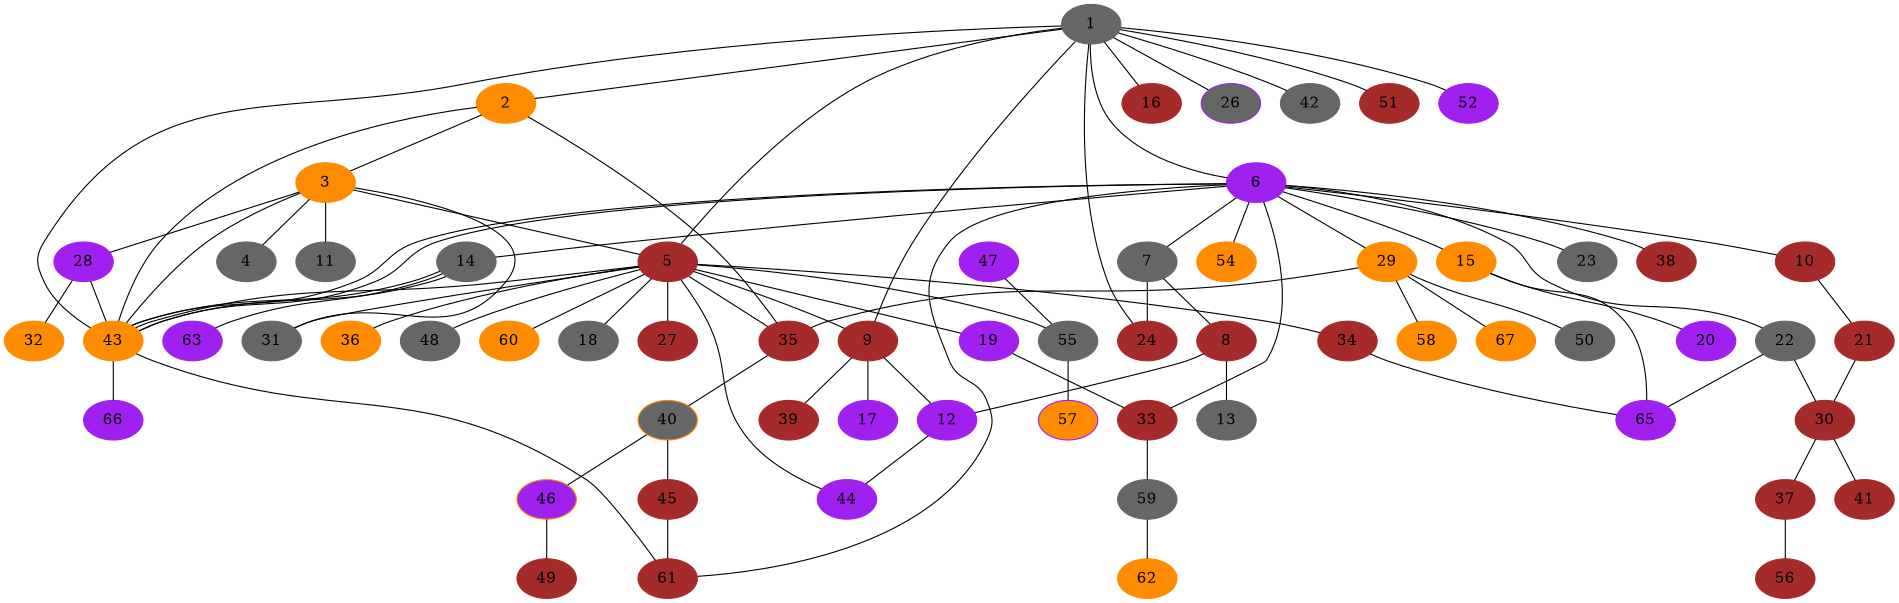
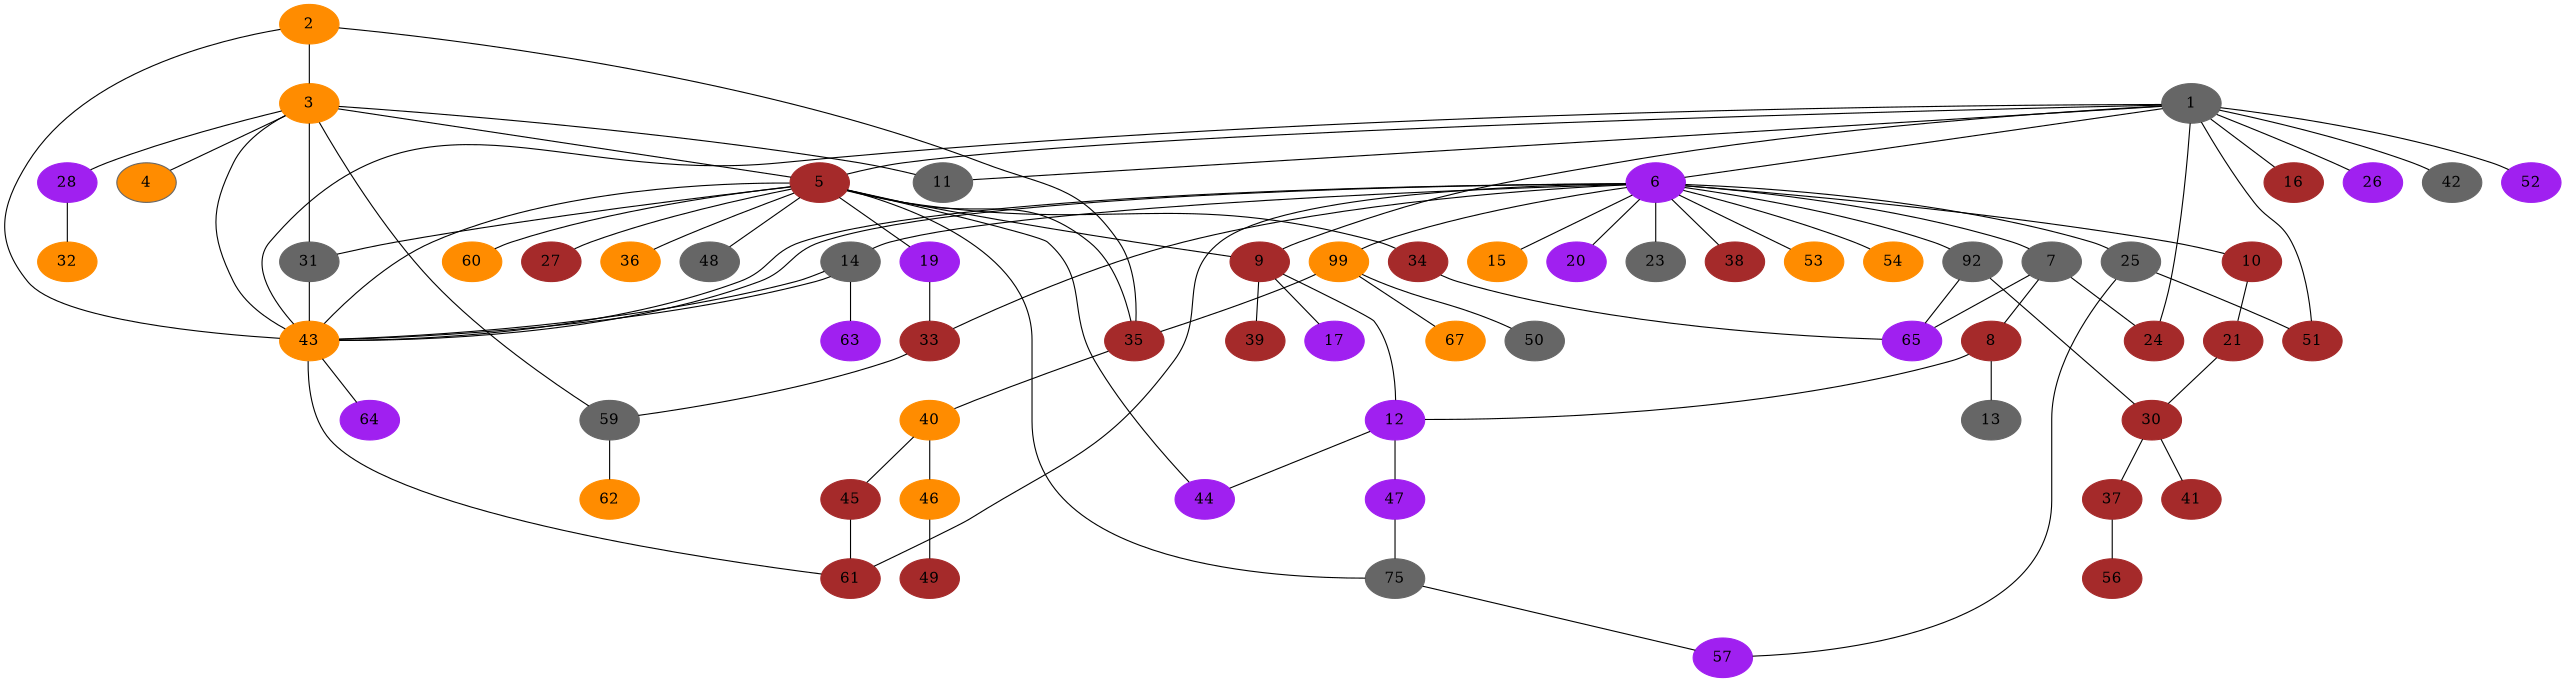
edge "1" -- "2": now "1" -- "11"
node "26": fillcolor gray40 -> purple
node "4": fillcolor gray40 -> darkorange
node "29": label "29" -> "99"
node "53": added
node "25": added
edge "3" -- "59": added
edge "28" -- "43": now "31" -- "43"
edge "15" -- "20": now "6" -- "20"
edge "15" -- "65": now "7" -- "65"
node "18": removed
node "55": label "55" -> "75"
node "58": removed
node "22": label "22" -> "92"
node "66": label "66" -> "64"
node "40": fillcolor gray40 -> darkorange
node "57": fillcolor darkorange -> purple
edge "12" -- "47": added
node "46": fillcolor purple -> darkorange
